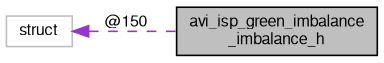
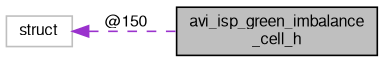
node "avi_isp_green_imbalance _imbalance_h": label "avi_isp_green_imbalance _imbalance_h" -> "avi_isp_green_imbalance _cell_h"
